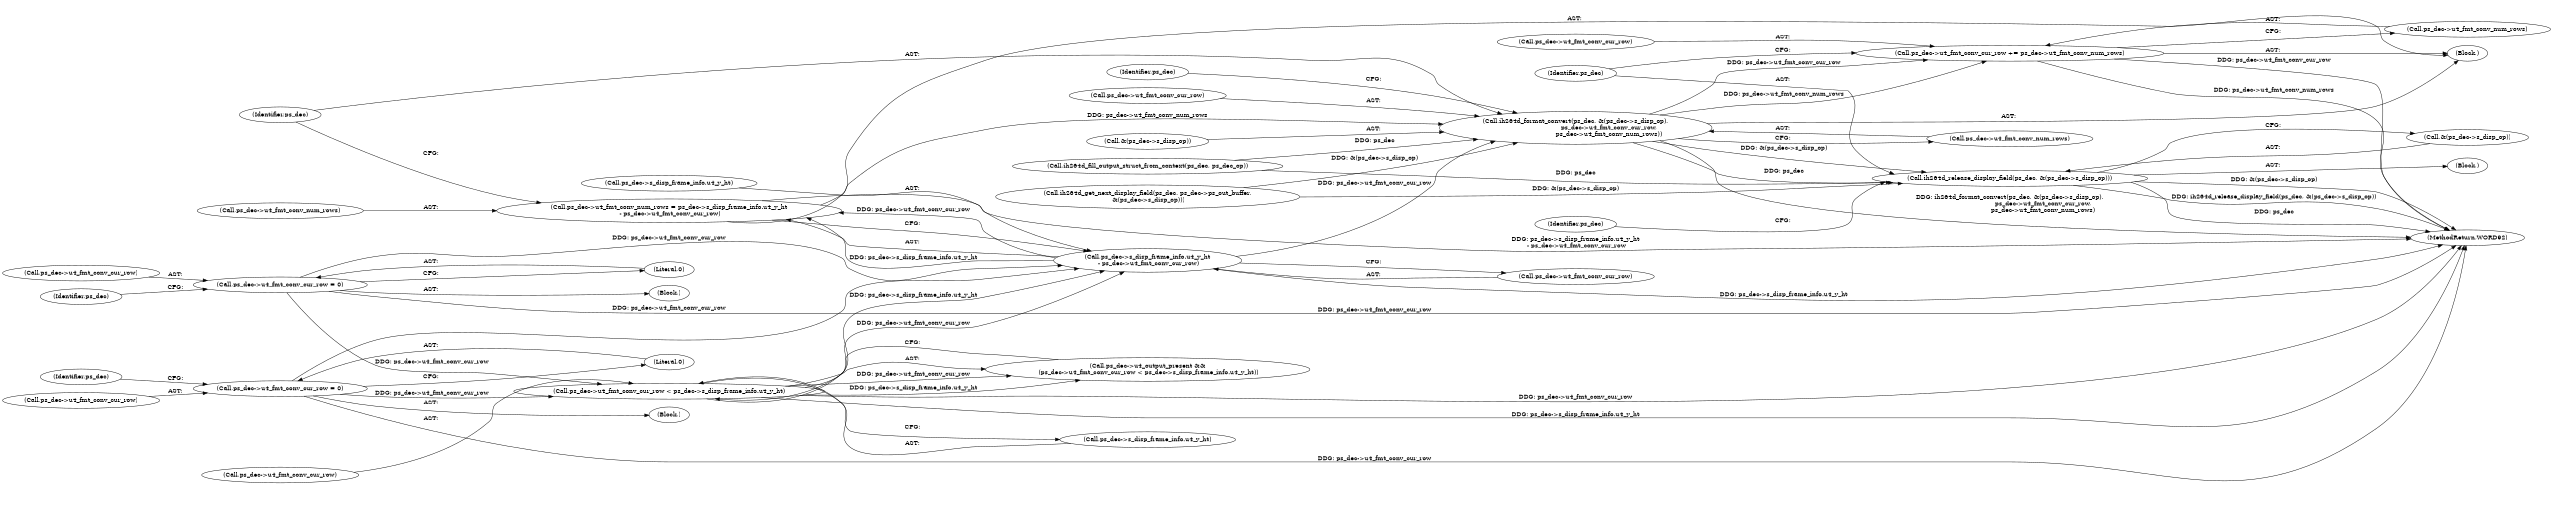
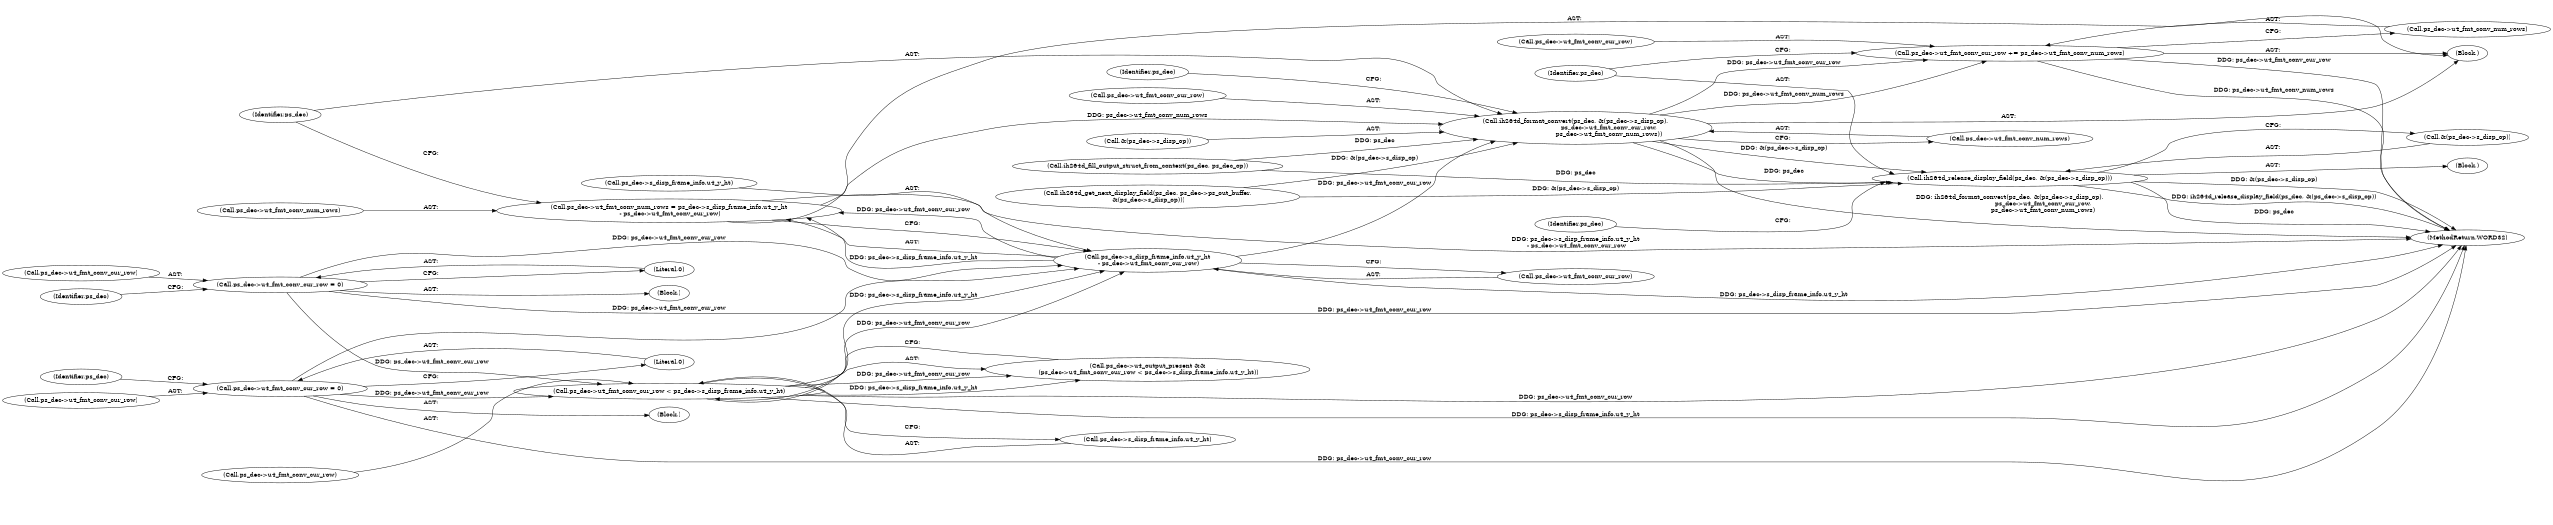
node "(MethodReturn,WORD92)": label "(MethodReturn,WORD92)" -> "(MethodReturn,WORD32)"
